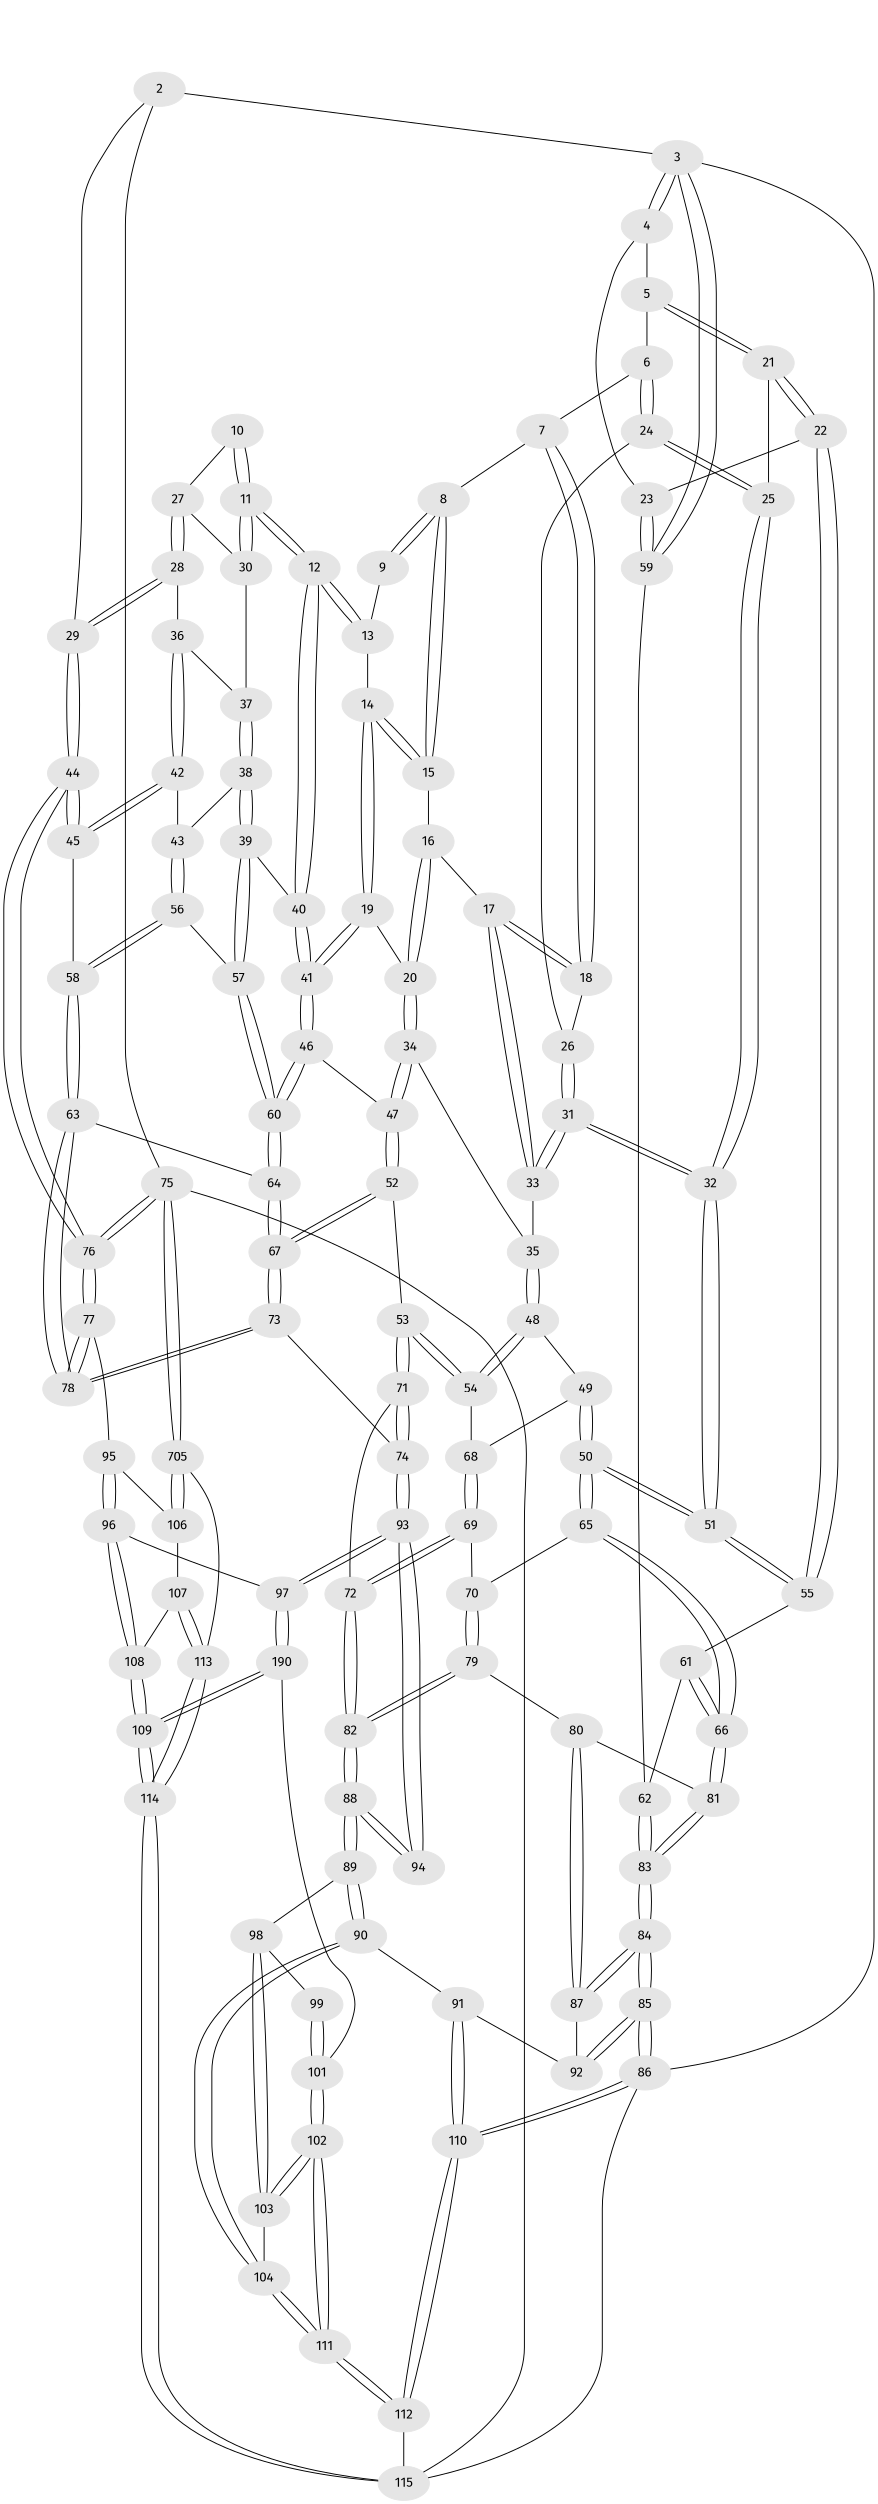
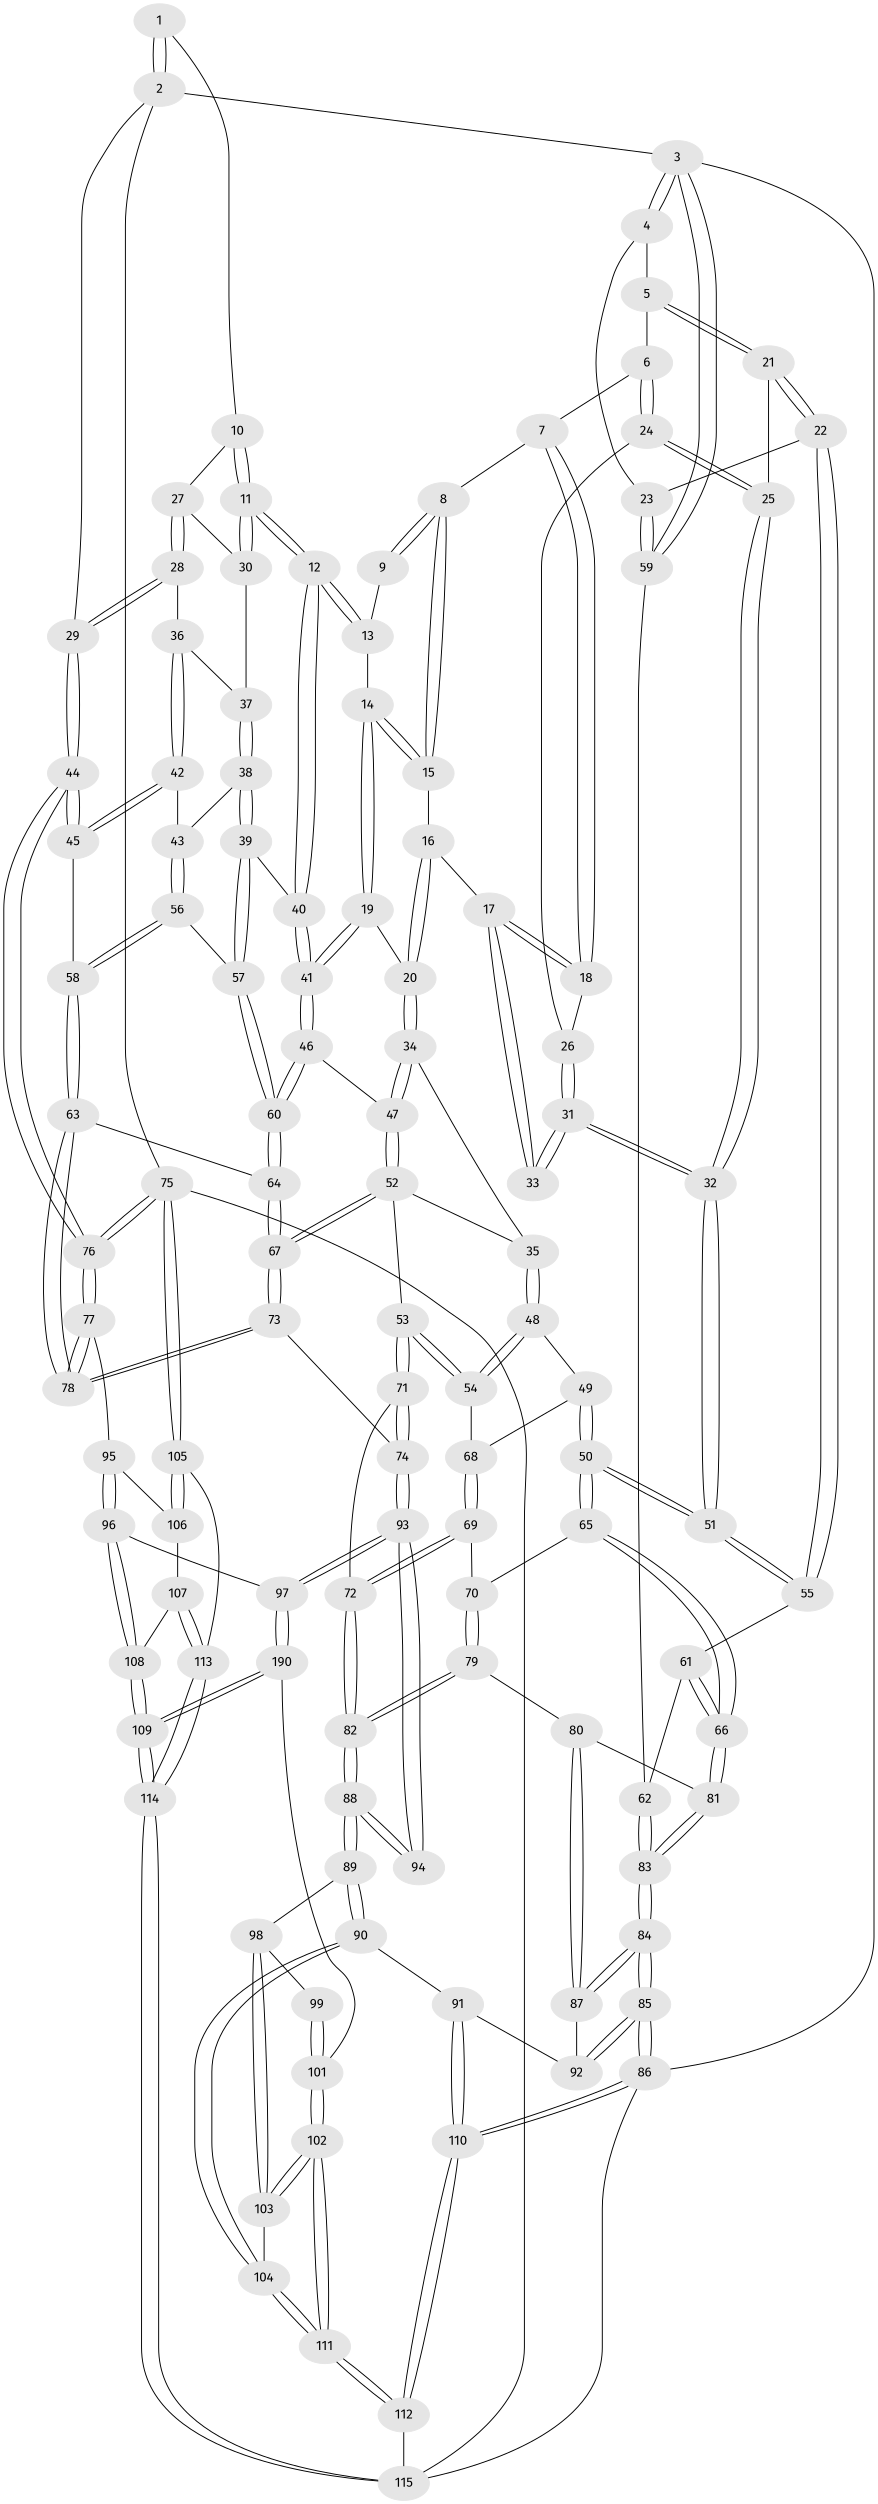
node "1": added
edge "33" -- "35": now "52" -- "35"
node "705": label "705" -> "105"
